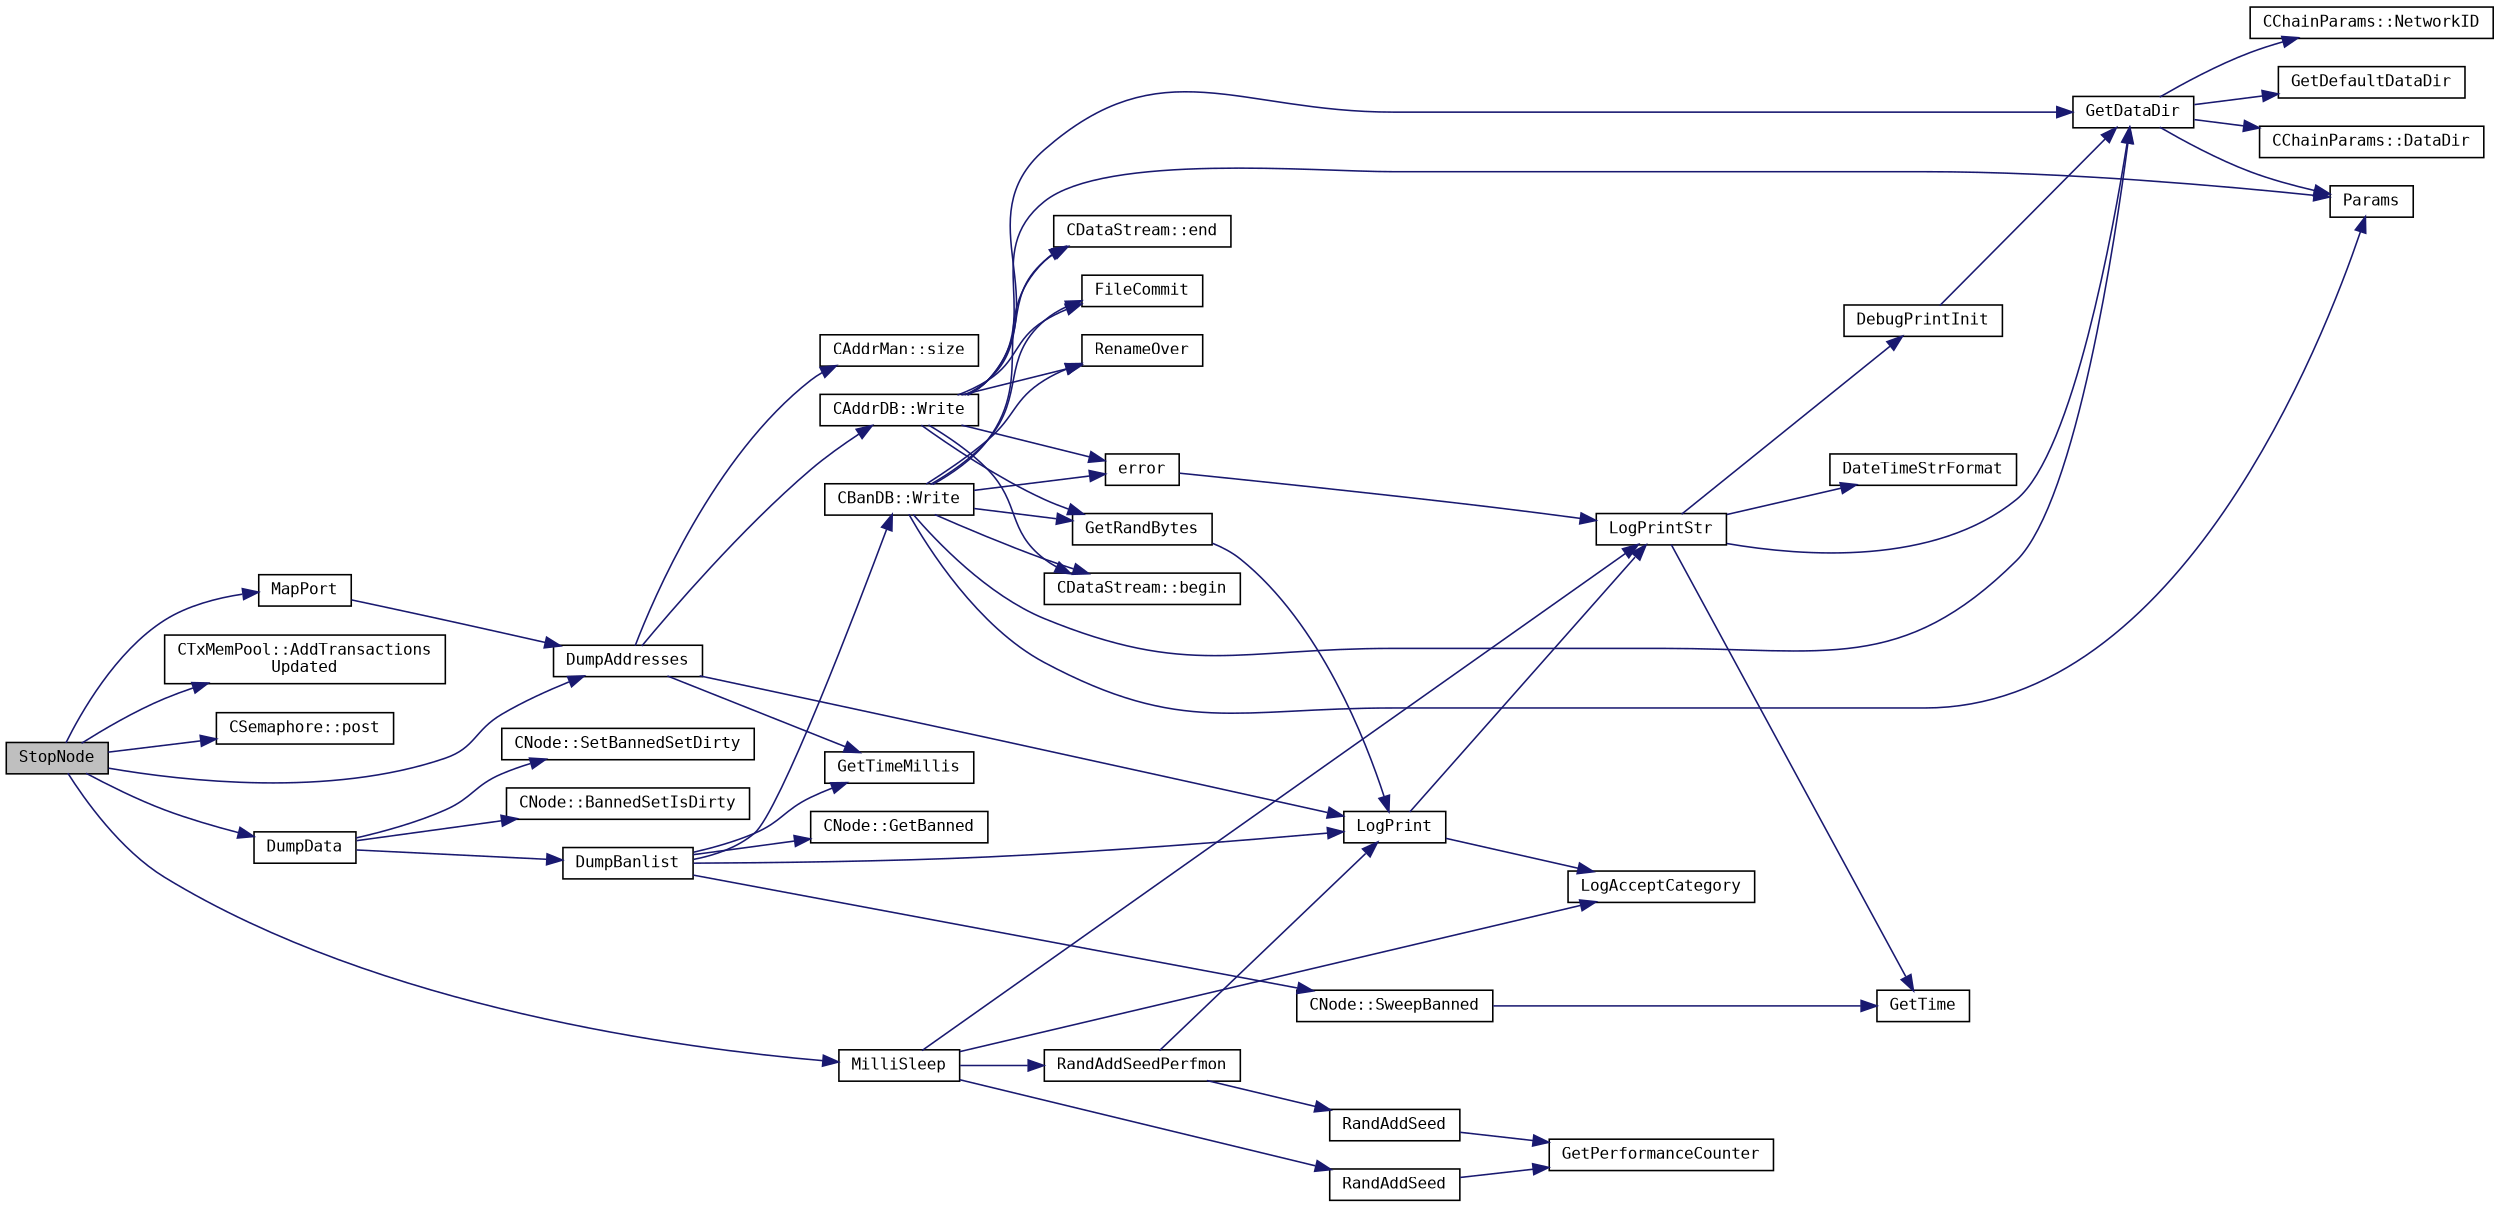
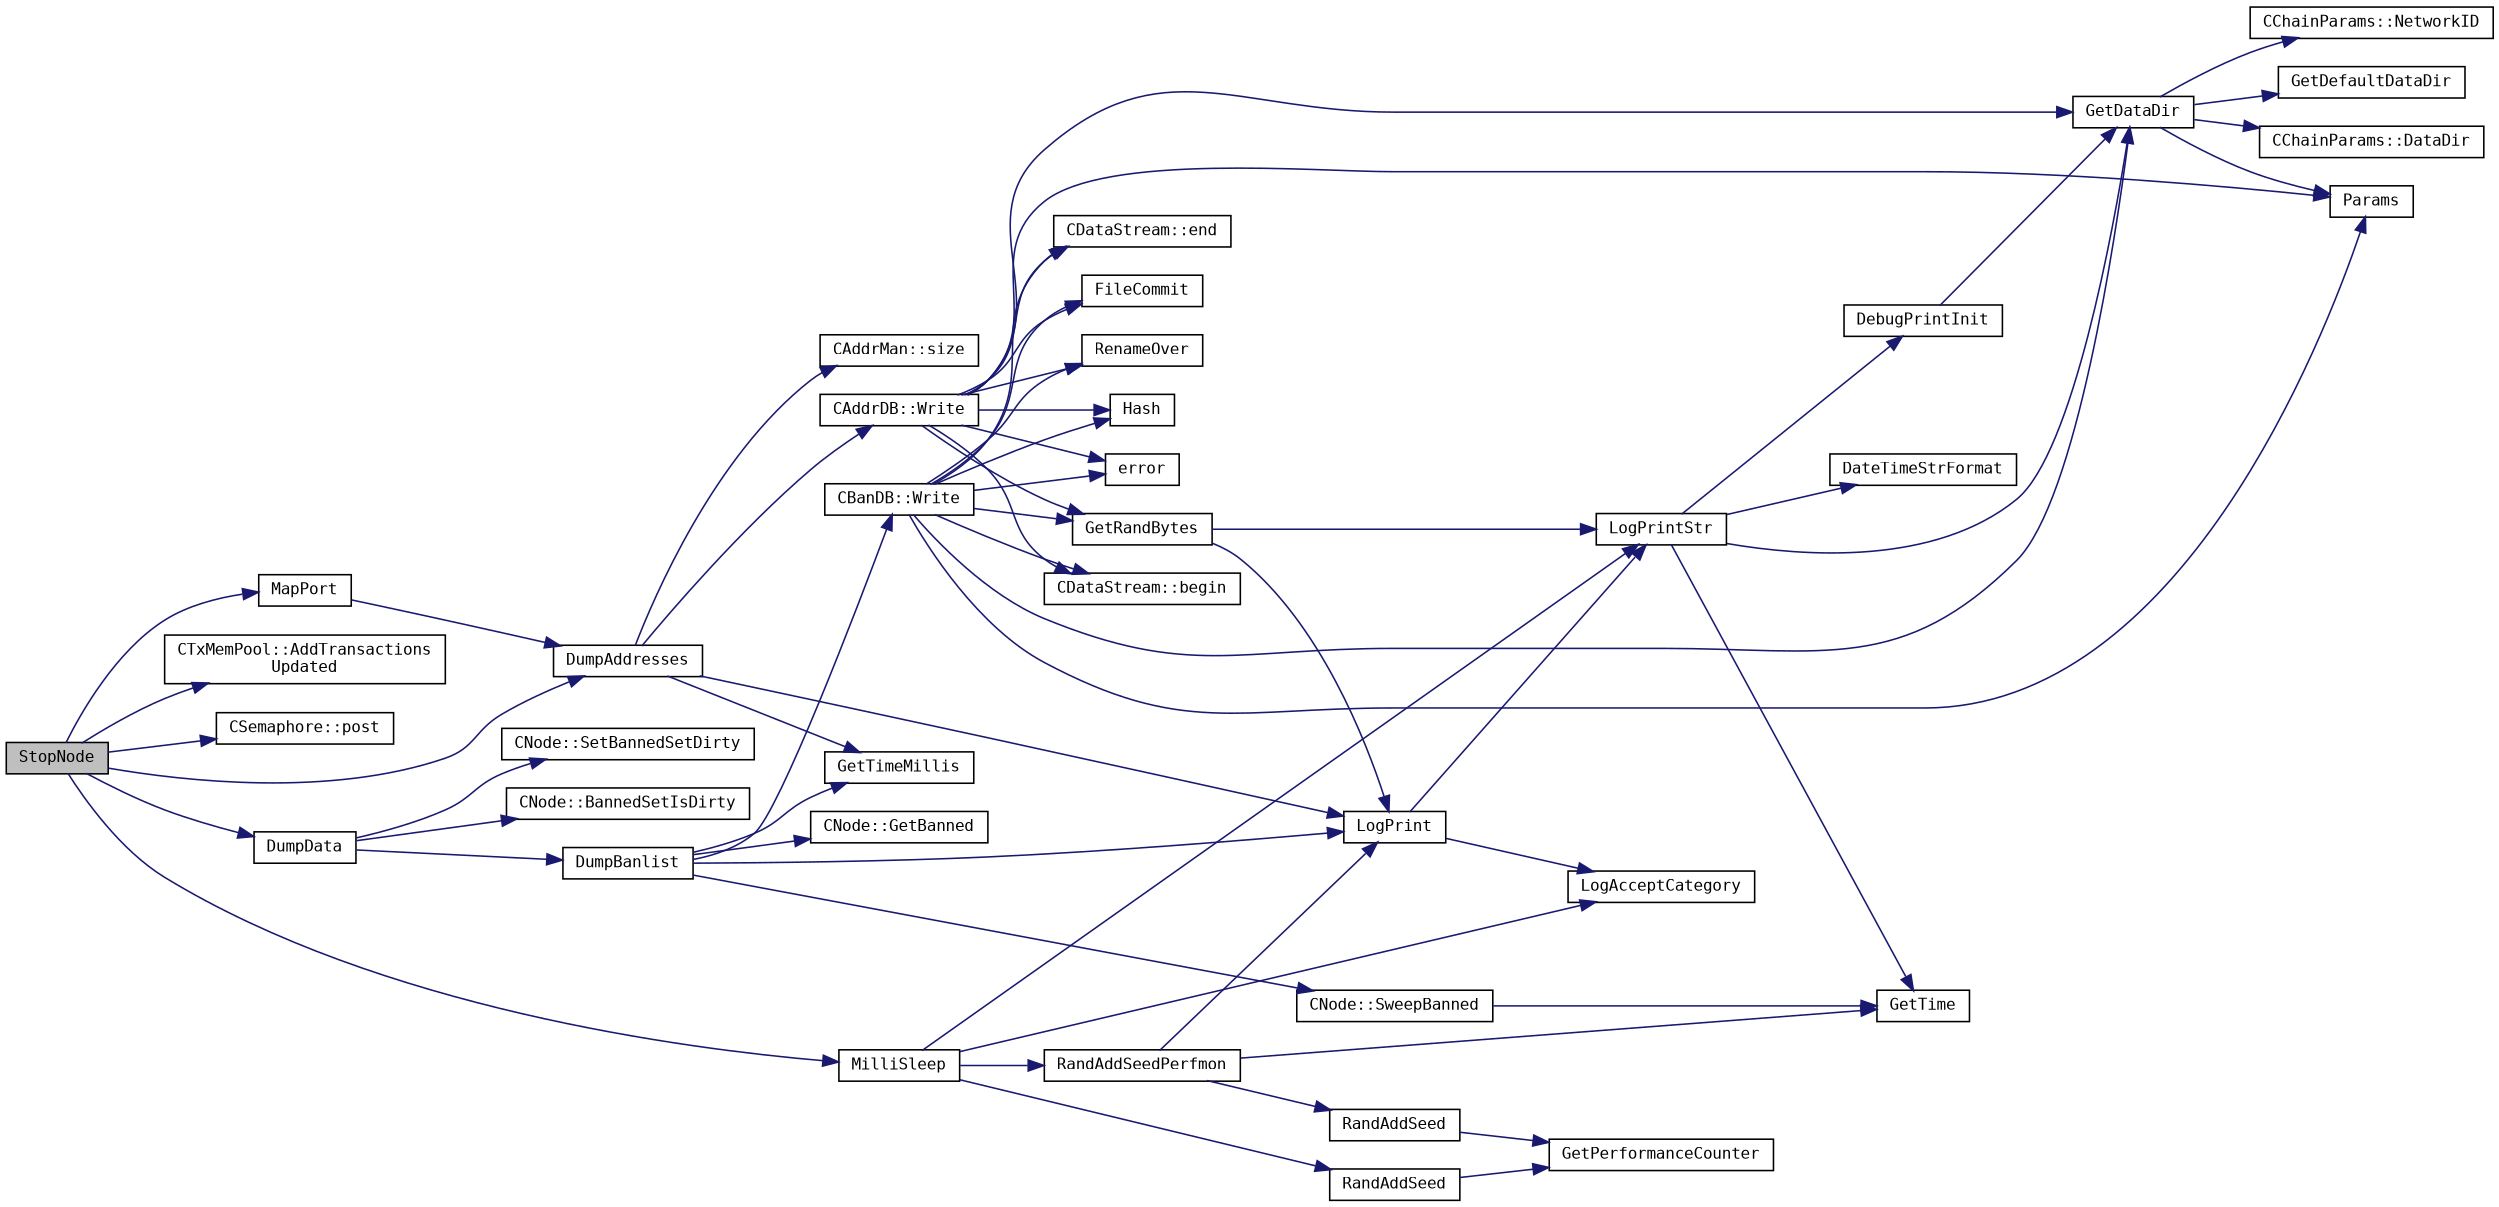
node "Hash": added
edge "error" -> "LogPrintStr": now "GetRandBytes" -> "LogPrintStr"
edge "RandAddSeedPerfmon" -> "GetTime": added
